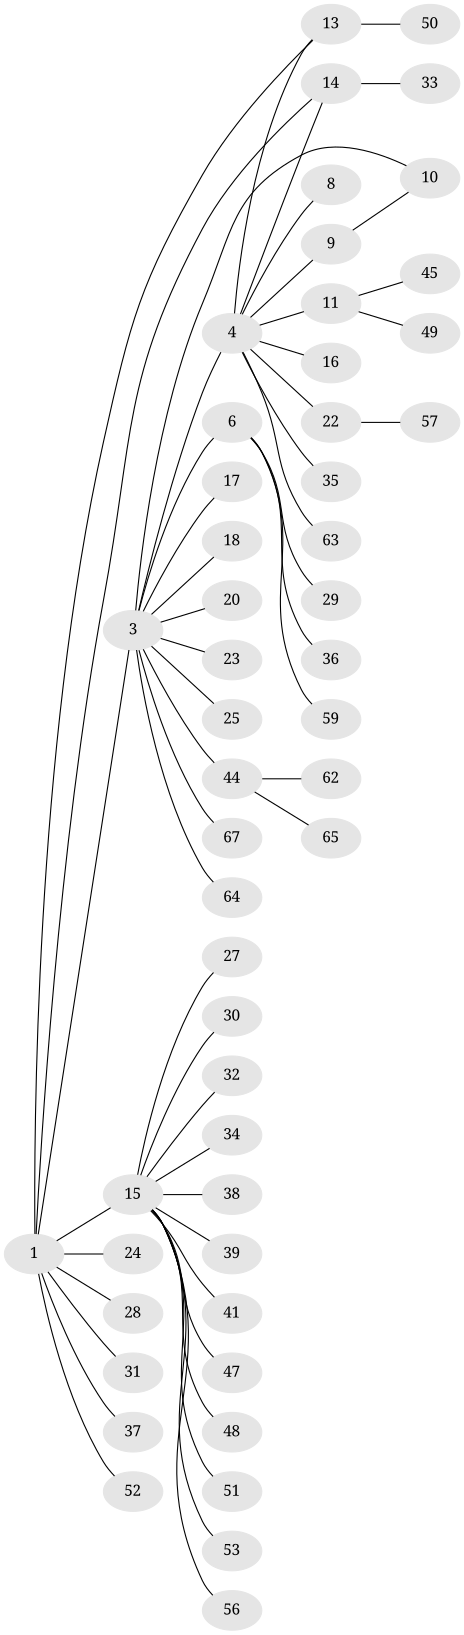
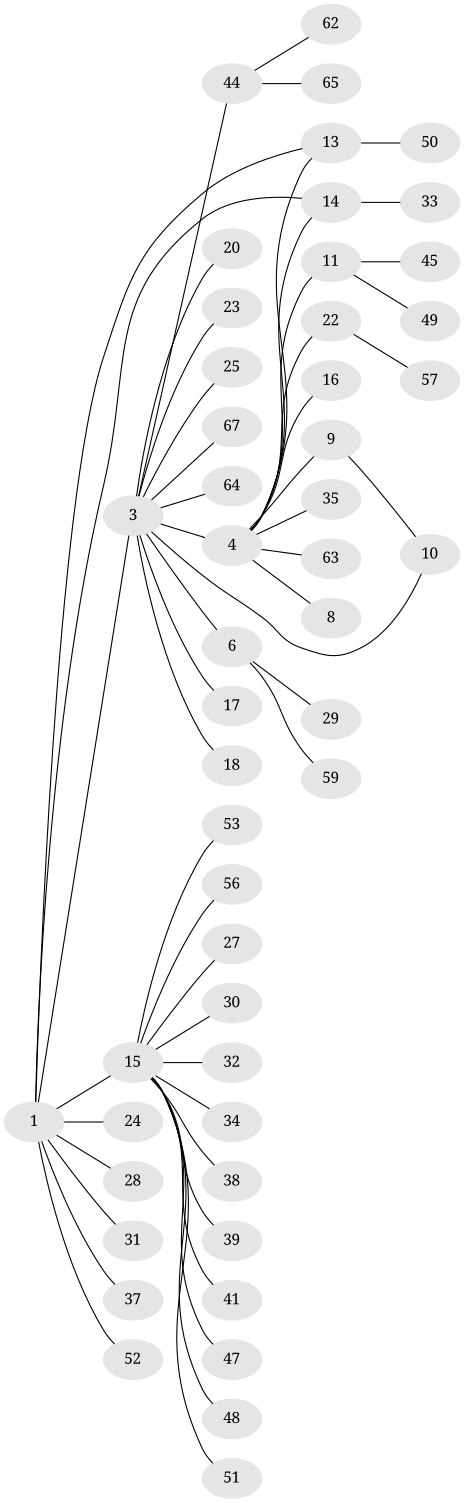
node "36": removed
